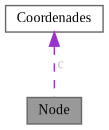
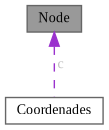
edge "Node" -> "Coordenades": reversed
